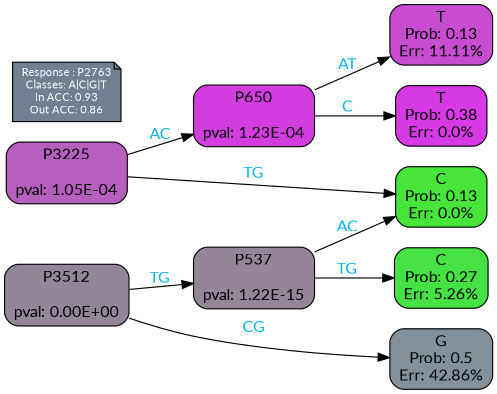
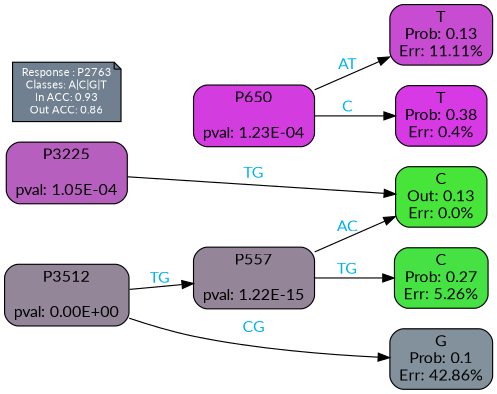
node "T Prob: 0.38 Err: 0.0%": label "T Prob: 0.38 Err: 0.0%" -> "T Prob: 0.38 Err: 0.4%"
edge "P3225 pval: 1.05E-04" -> "P650 pval: 1.23E-04": removed, label "AC"
node "C Prob: 0.13 Err: 0.0%": label "C Prob: 0.13 Err: 0.0%" -> "C Out: 0.13 Err: 0.0%"
node "P537 pval: 1.22E-15": label "P537 pval: 1.22E-15" -> "P557 pval: 1.22E-15"
node "G Prob: 0.5 Err: 42.86%": label "G Prob: 0.5 Err: 42.86%" -> "G Prob: 0.1 Err: 42.86%"
